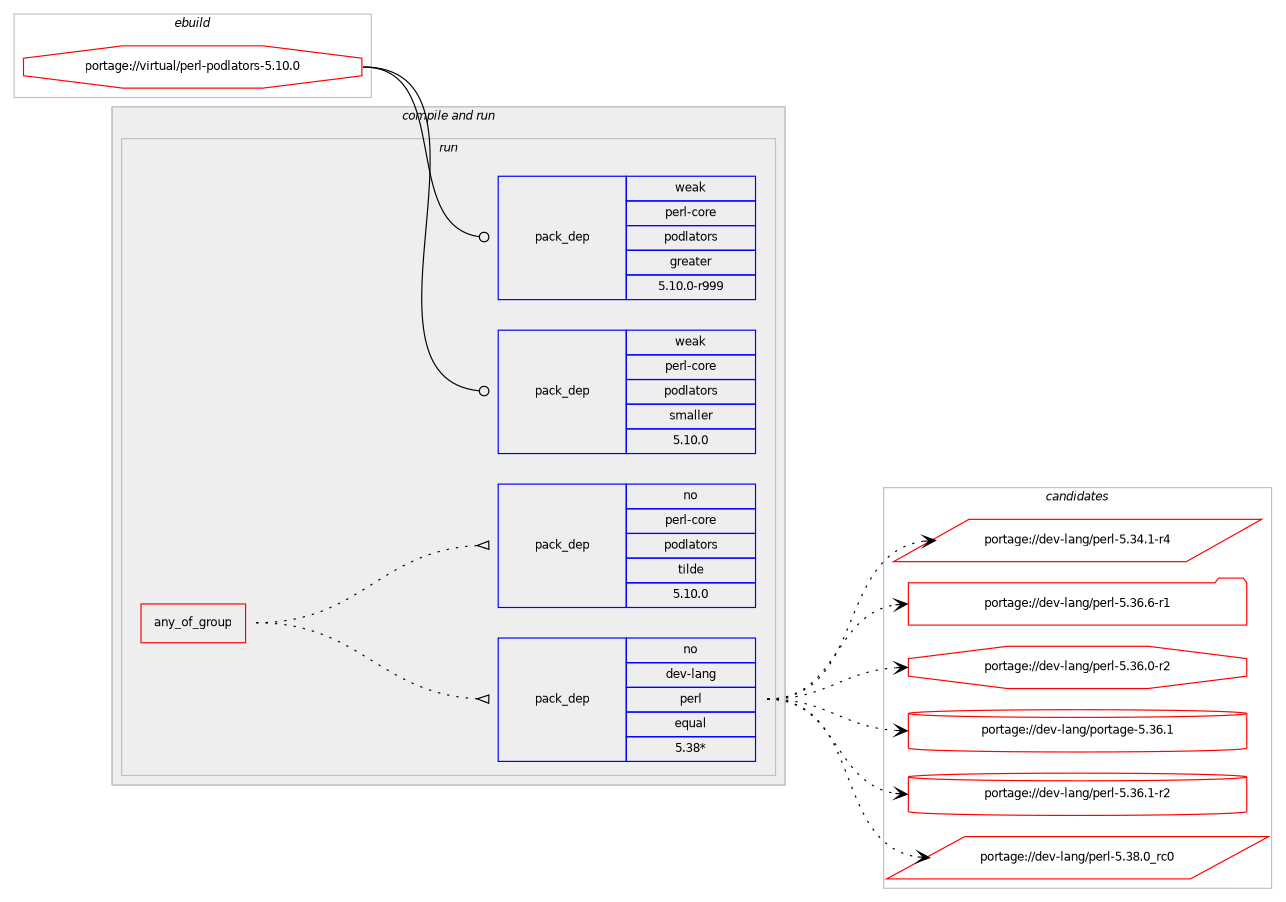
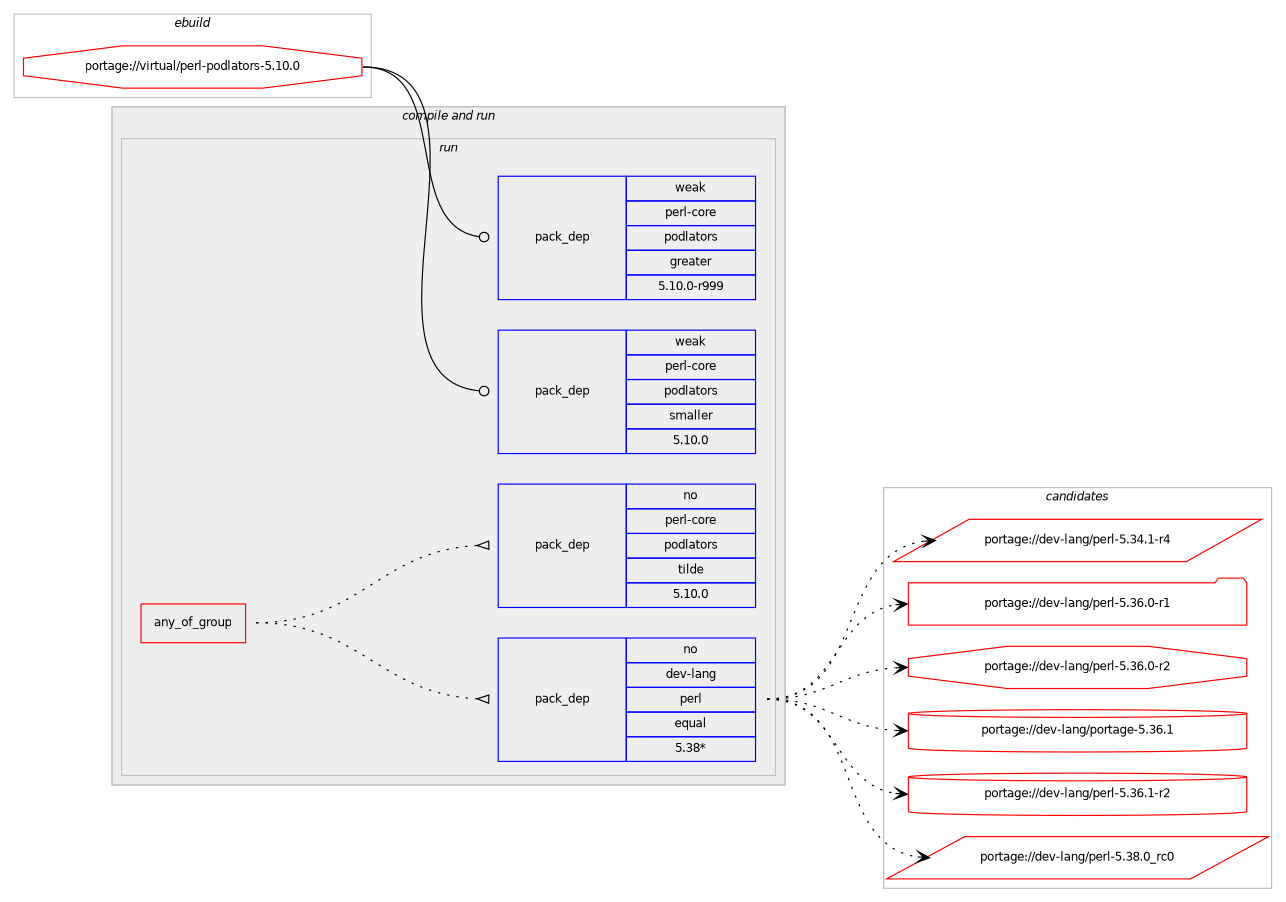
node "portage://dev-lang/perl-5.36.6-r1": label "portage://dev-lang/perl-5.36.6-r1" -> "portage://dev-lang/perl-5.36.0-r1"
